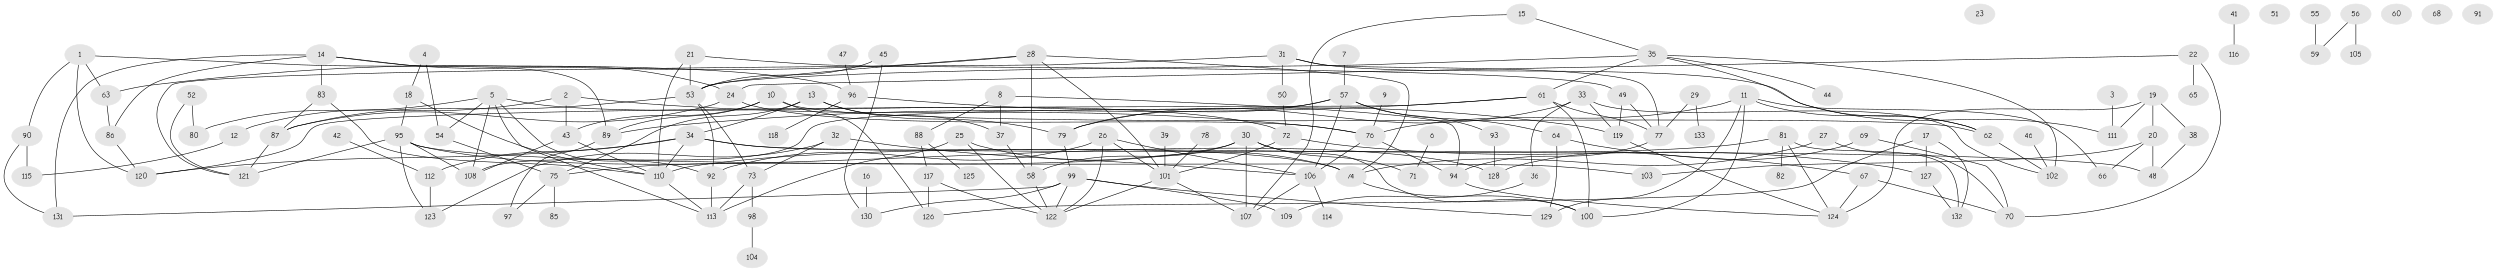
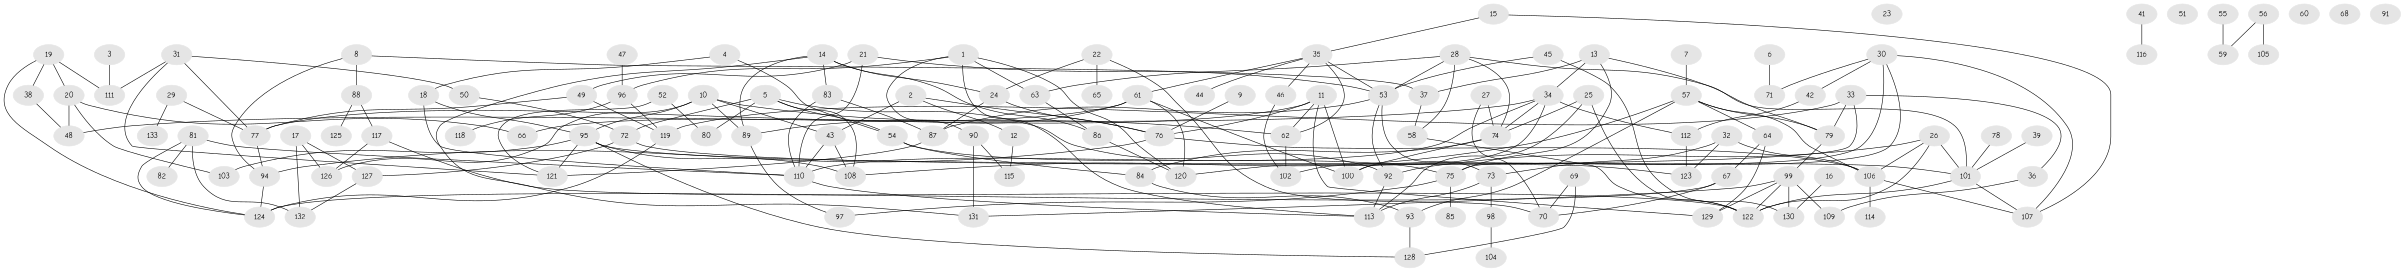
edge "35" -- "102": now "35" -- "46"
edge "10" -- "95": added
edge "30" -- "58": now "30" -- "42"
edge "5" -- "113": now "1" -- "113"
node "84": added
